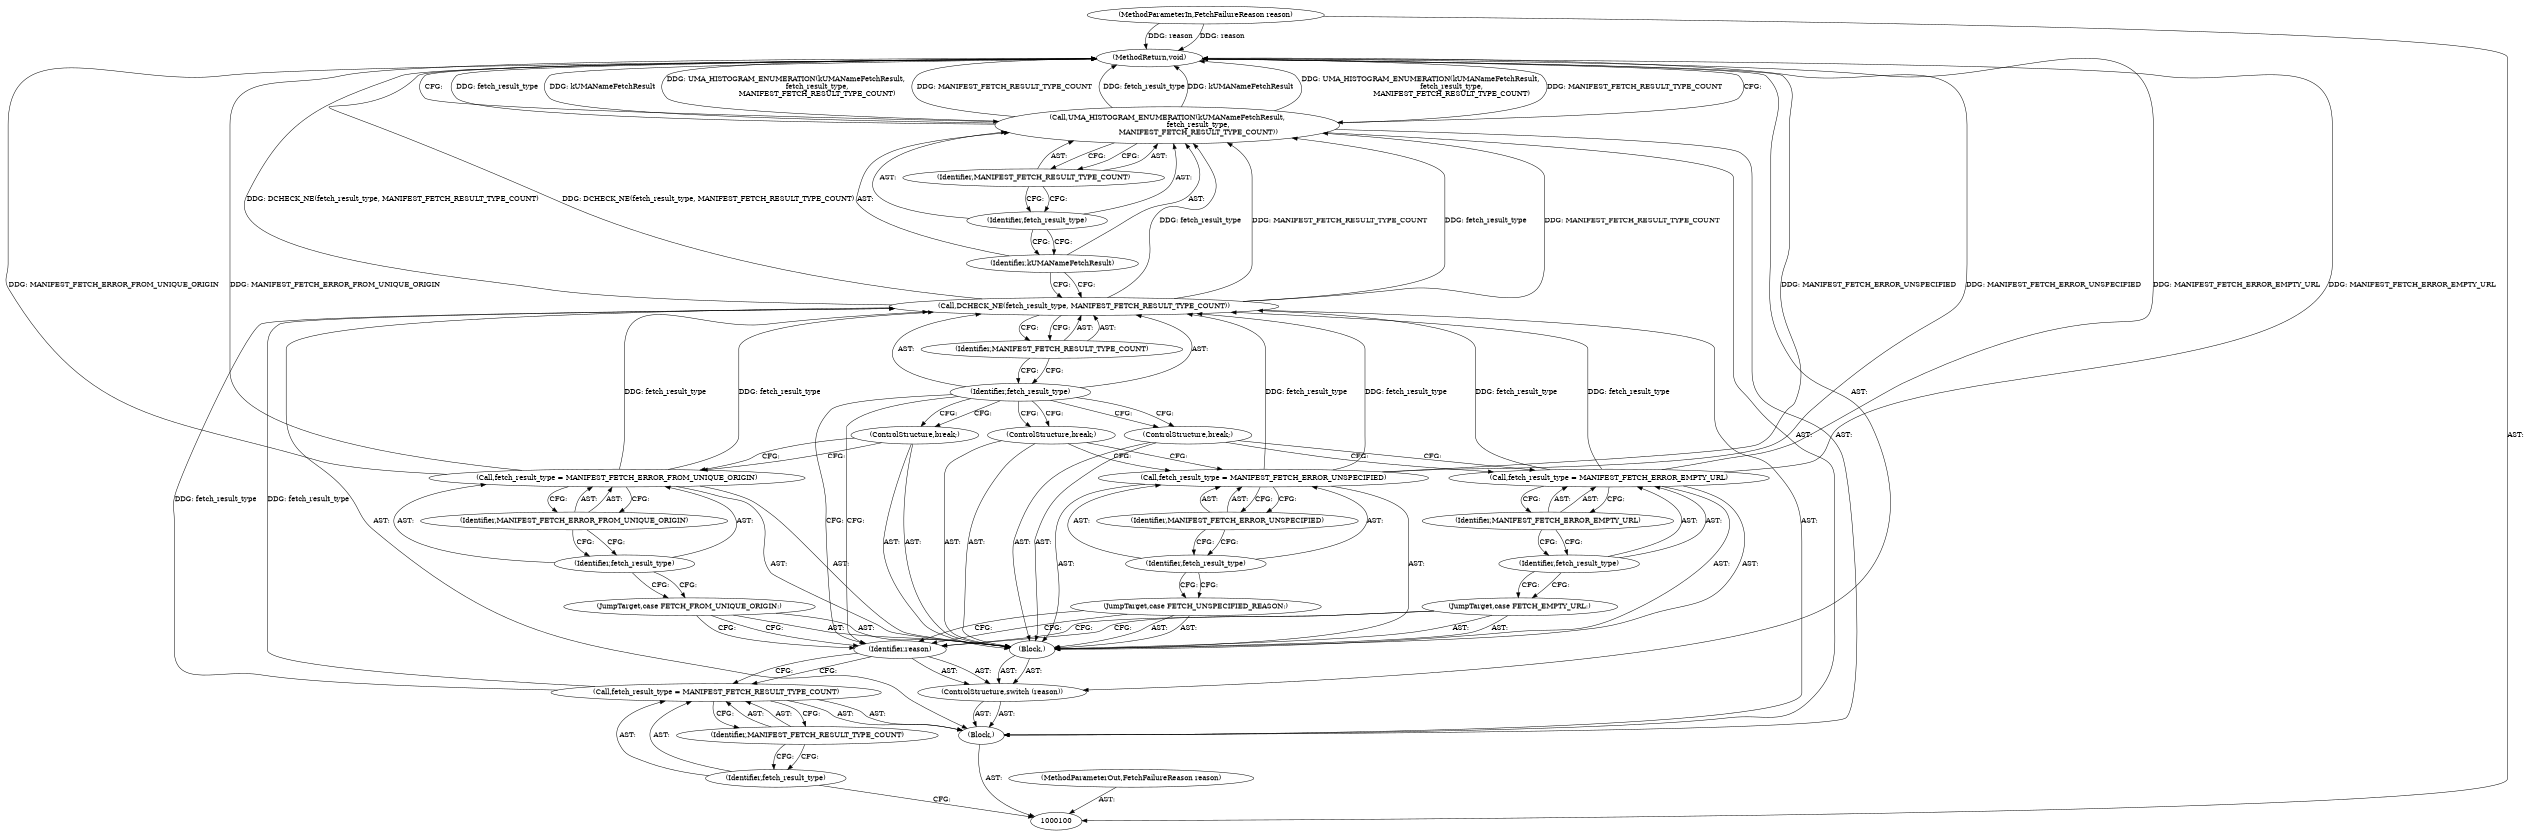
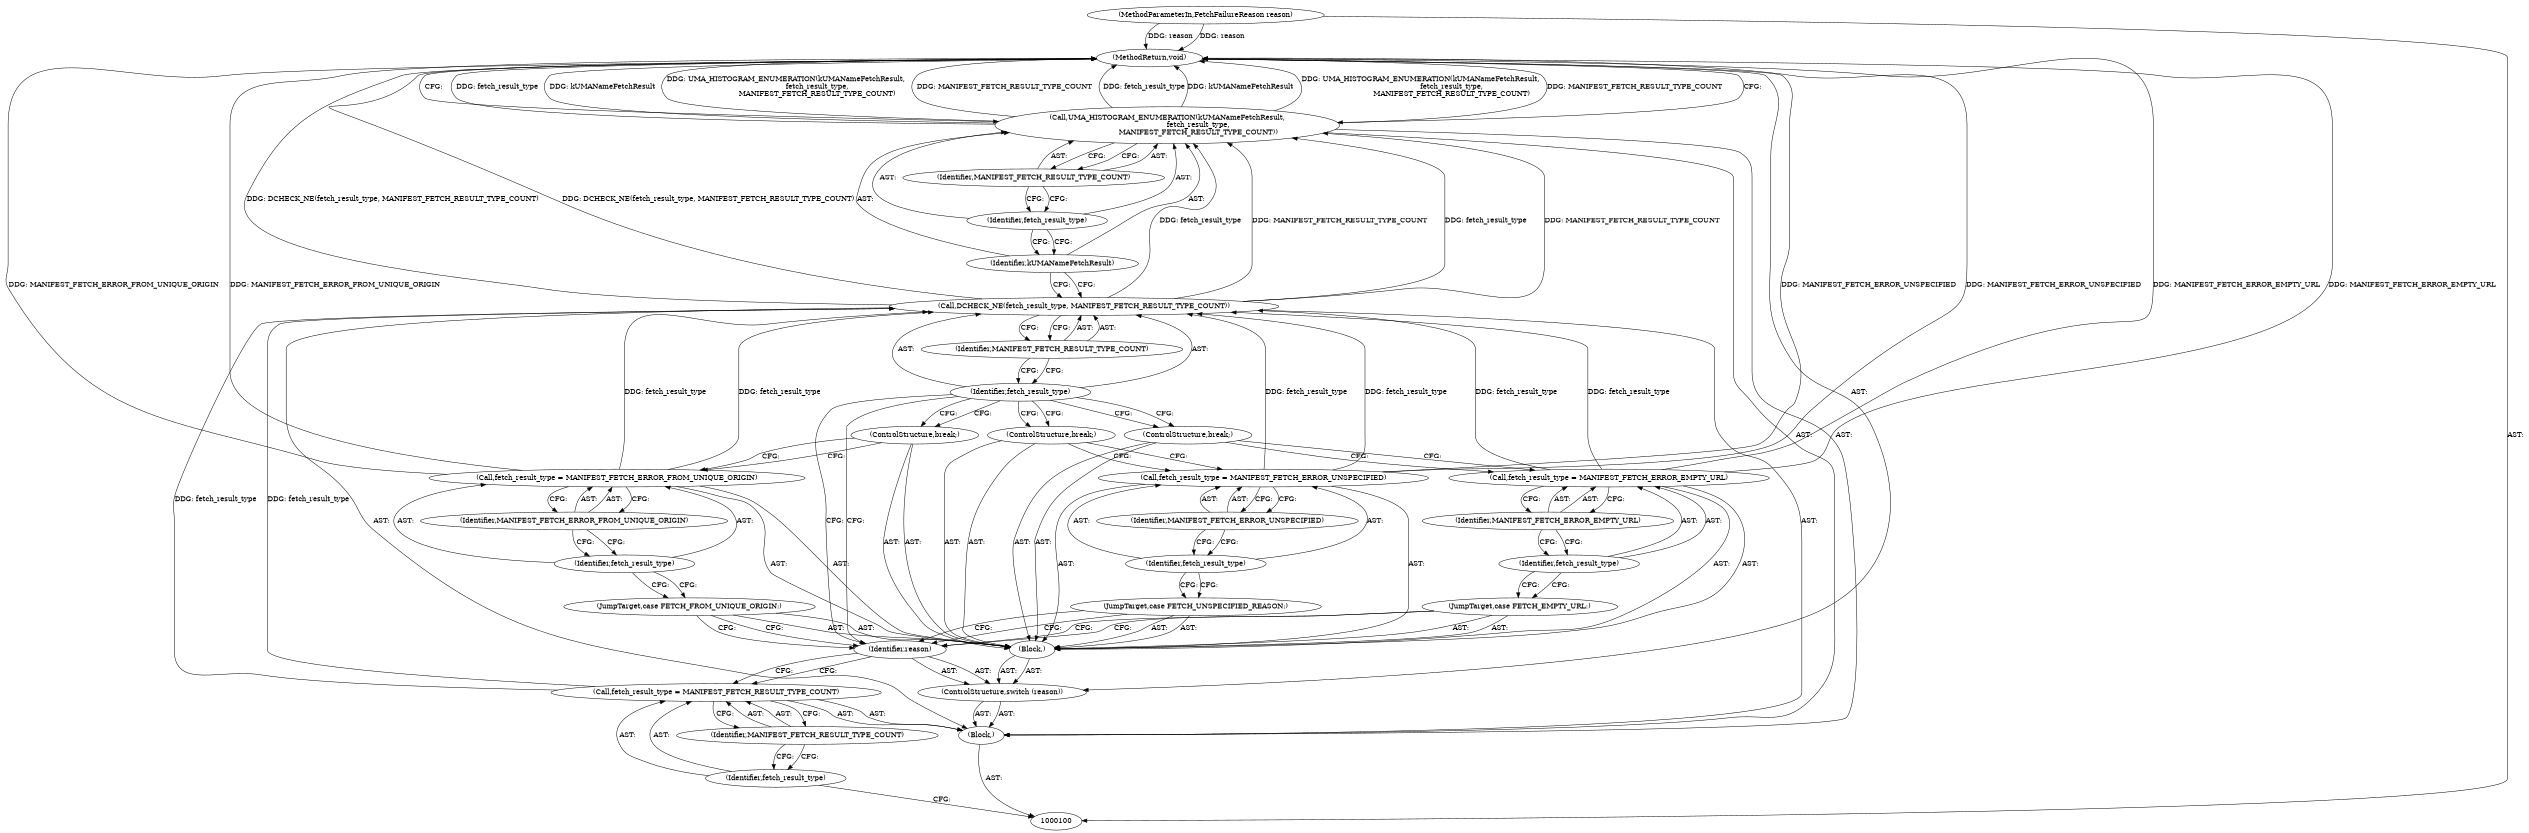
node "(MethodParameterOut,FetchFailureReason reason)": removed
